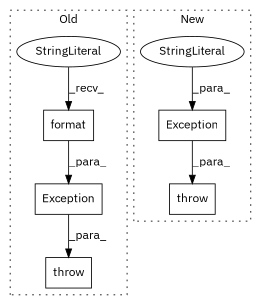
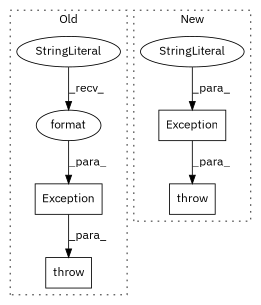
node "format": shape box -> ellipse
